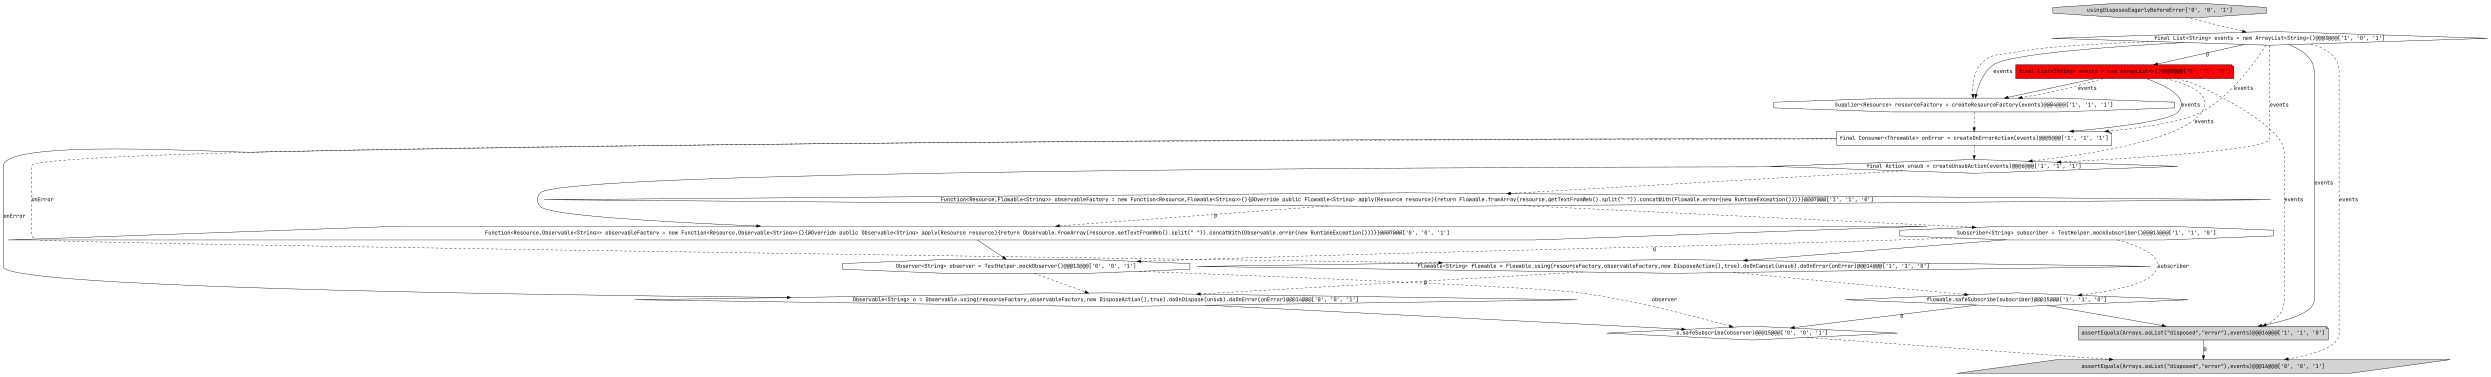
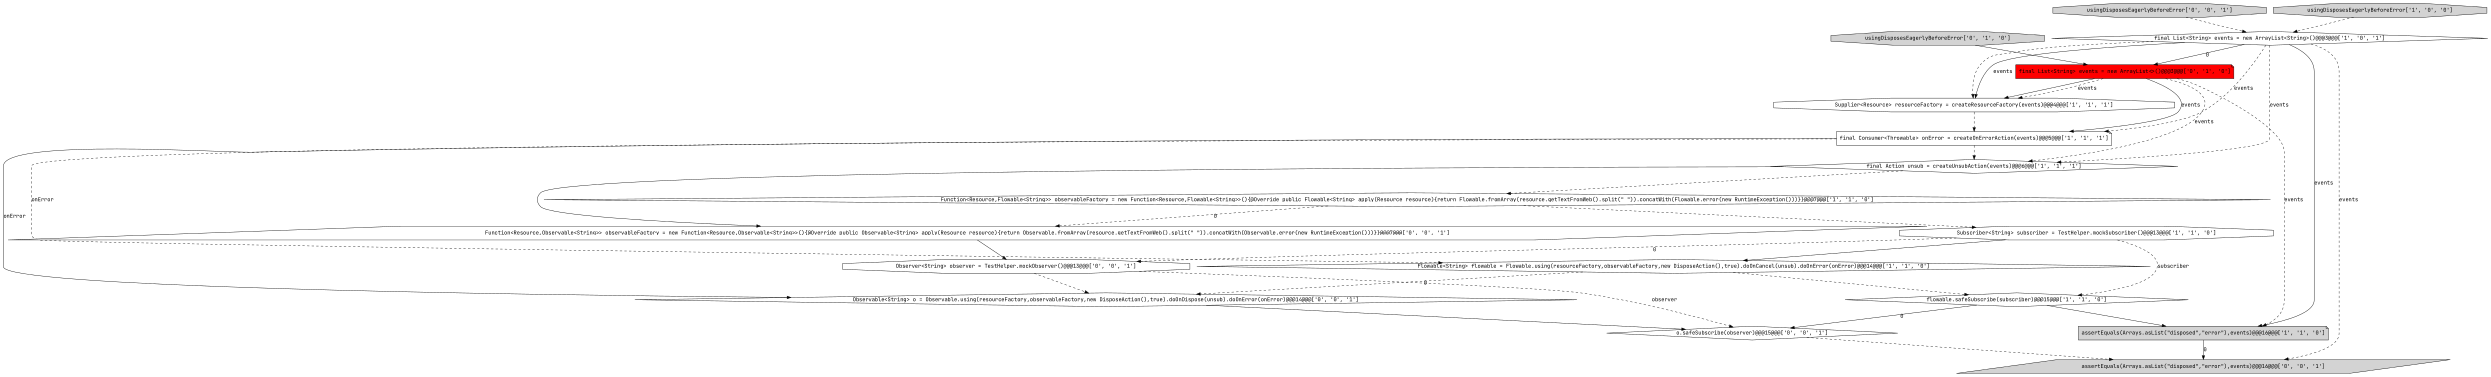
node "usingDisposesEagerlyBeforeError['1', '0', '0']": added
node "usingDisposesEagerlyBeforeError['0', '1', '0']": added
